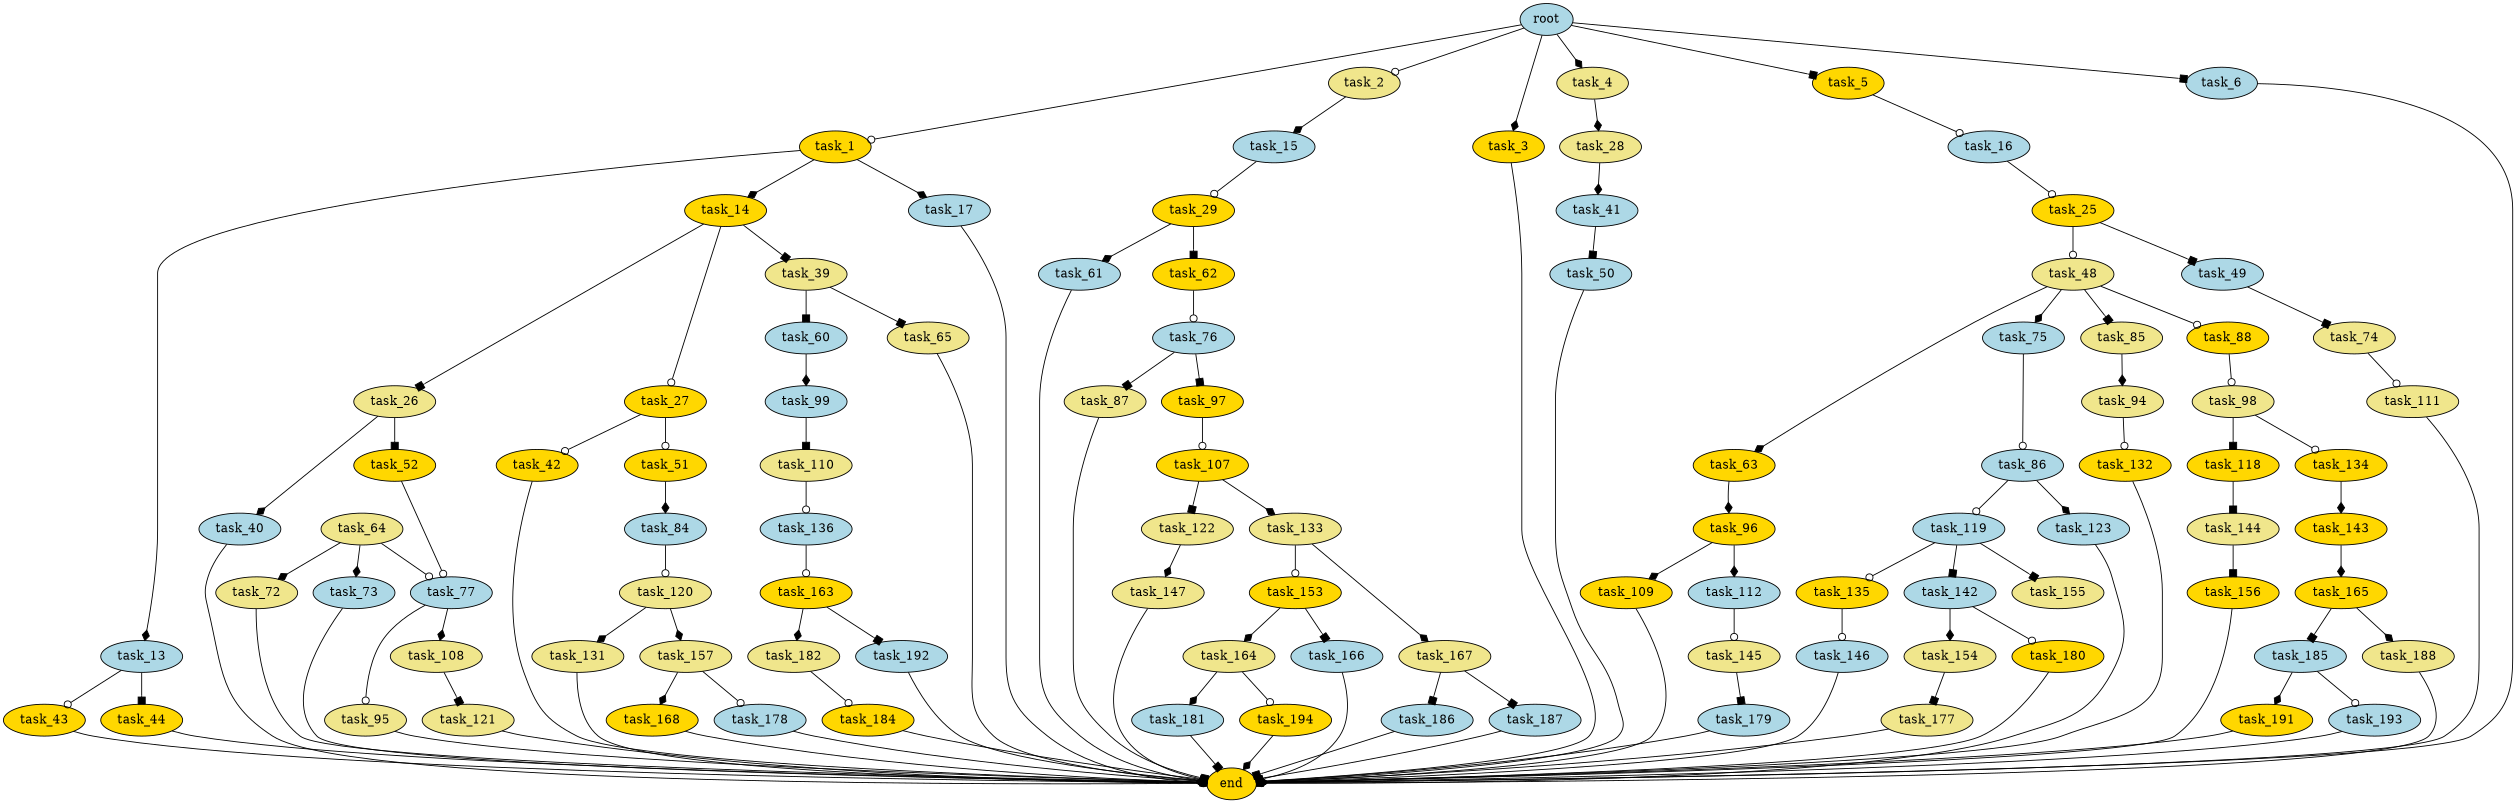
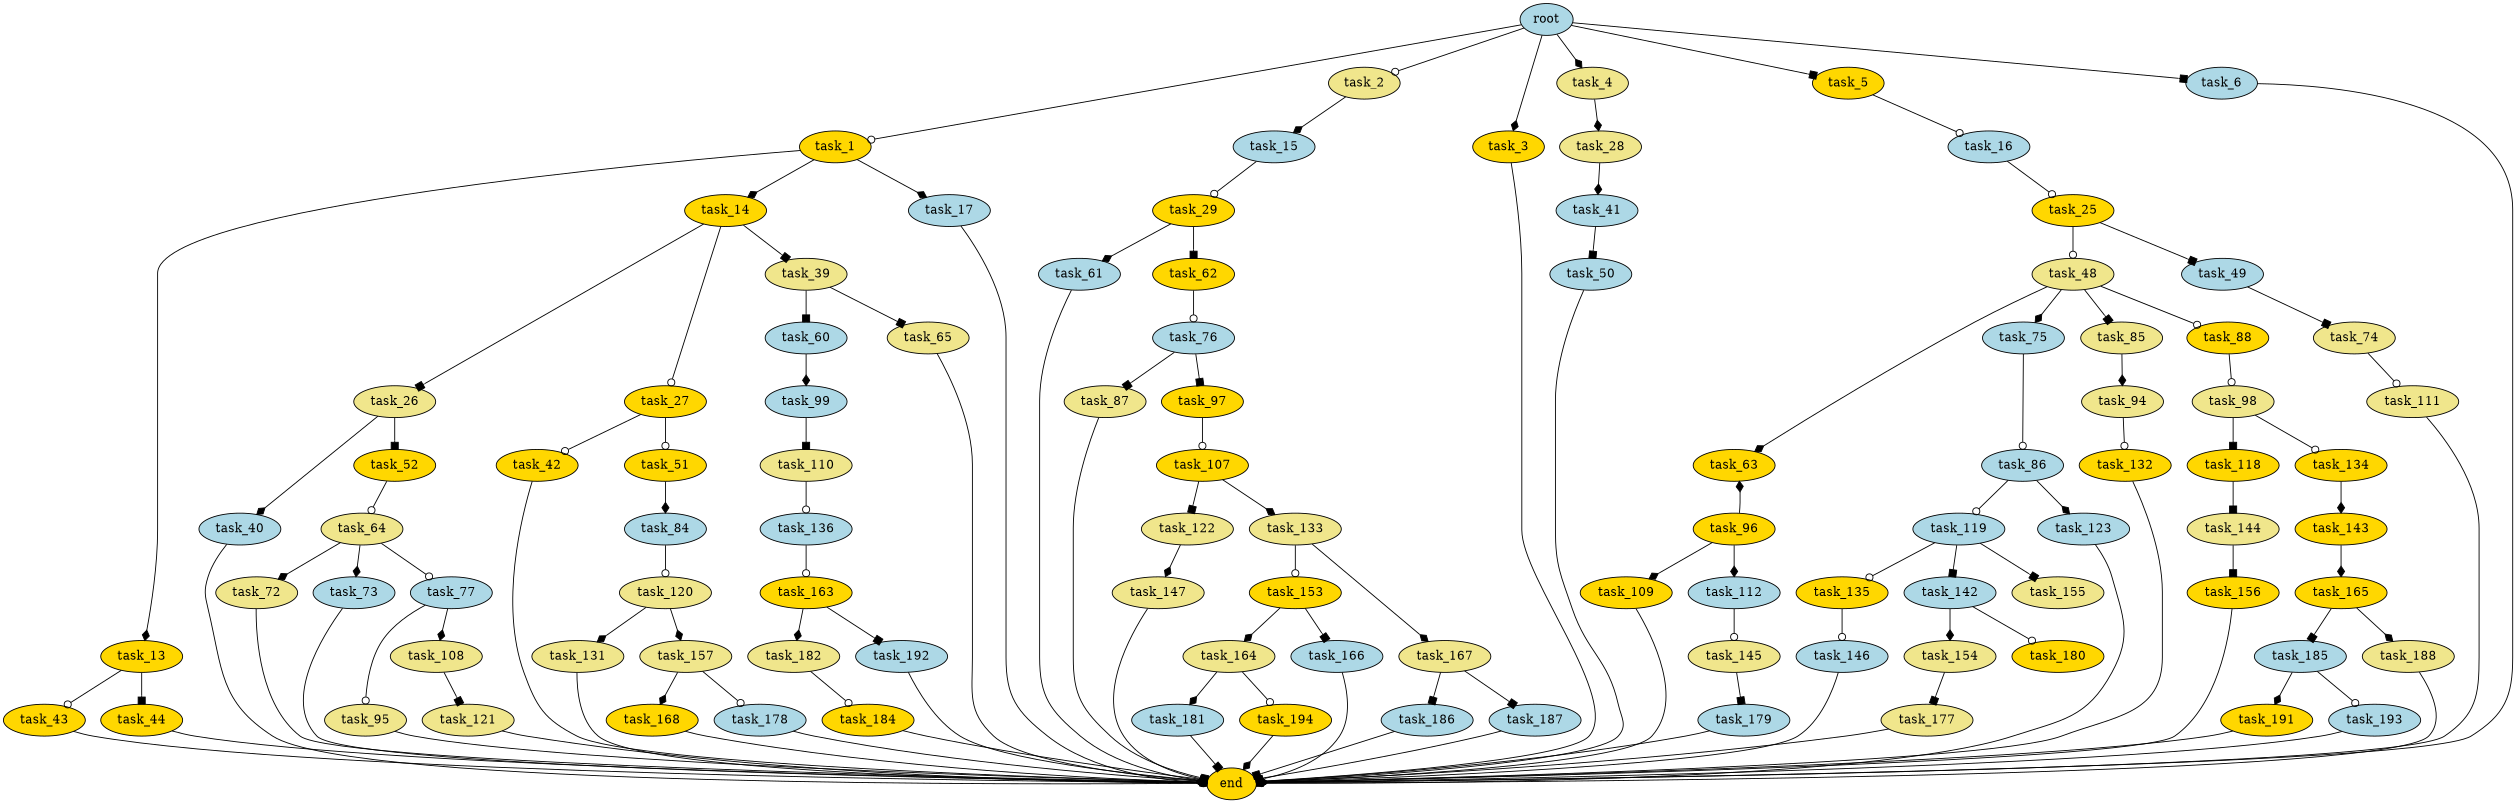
edge "task_63" -> "task_96": reversed
edge "task_52" -> "task_77": now "task_52" -> "task_64"
node "task_13": fillcolor lightblue -> gold
edge "task_180" -> "end": removed
